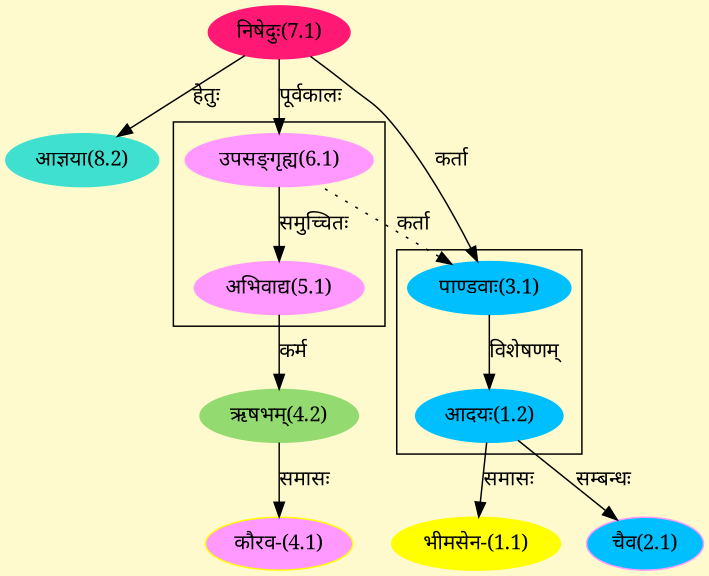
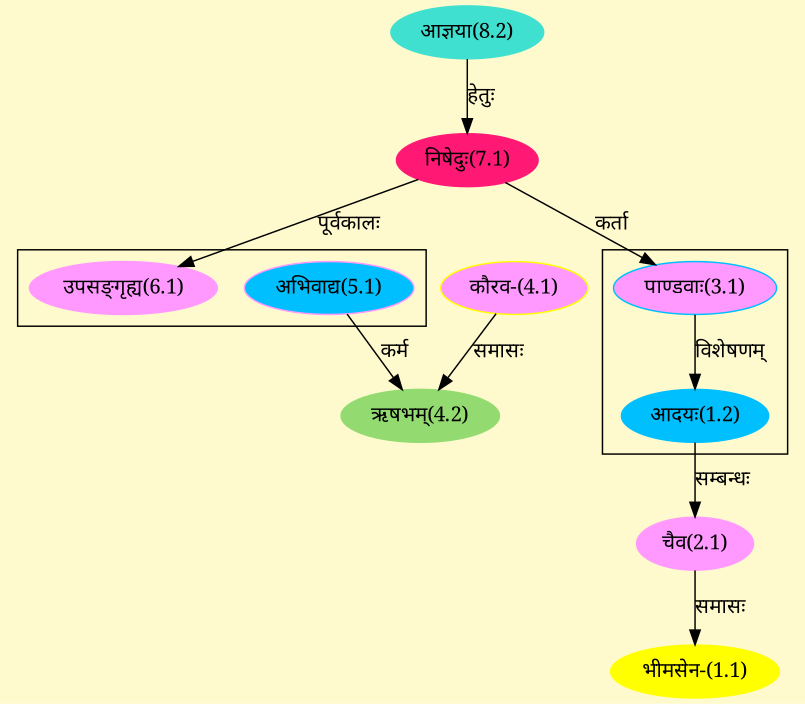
edge "निषेदुः(7.1)" -> "आज्ञया(8.2)": reversed
edge "उपसङ्गृह्य(6.1)" -> "अभिवाद्य(5.1)": removed, label "समुच्चितः"
edge "उपसङ्गृह्य(6.1)" -> "पाण्डवाः(3.1)": removed, label "कर्ता"
node "अभिवाद्य(5.1)": fillcolor #ff99ff -> #00bfff
node "पाण्डवाः(3.1)": fillcolor #00bfff -> #ff99ff
edge "ऋषभम्(4.2)" -> "कौरव-(4.1)": reversed
edge "आदयः(1.2)" -> "भीमसेन-(1.1)": now "चैव(2.1)" -> "भीमसेन-(1.1)"
node "चैव(2.1)": fillcolor #00bfff -> #ff99ff
